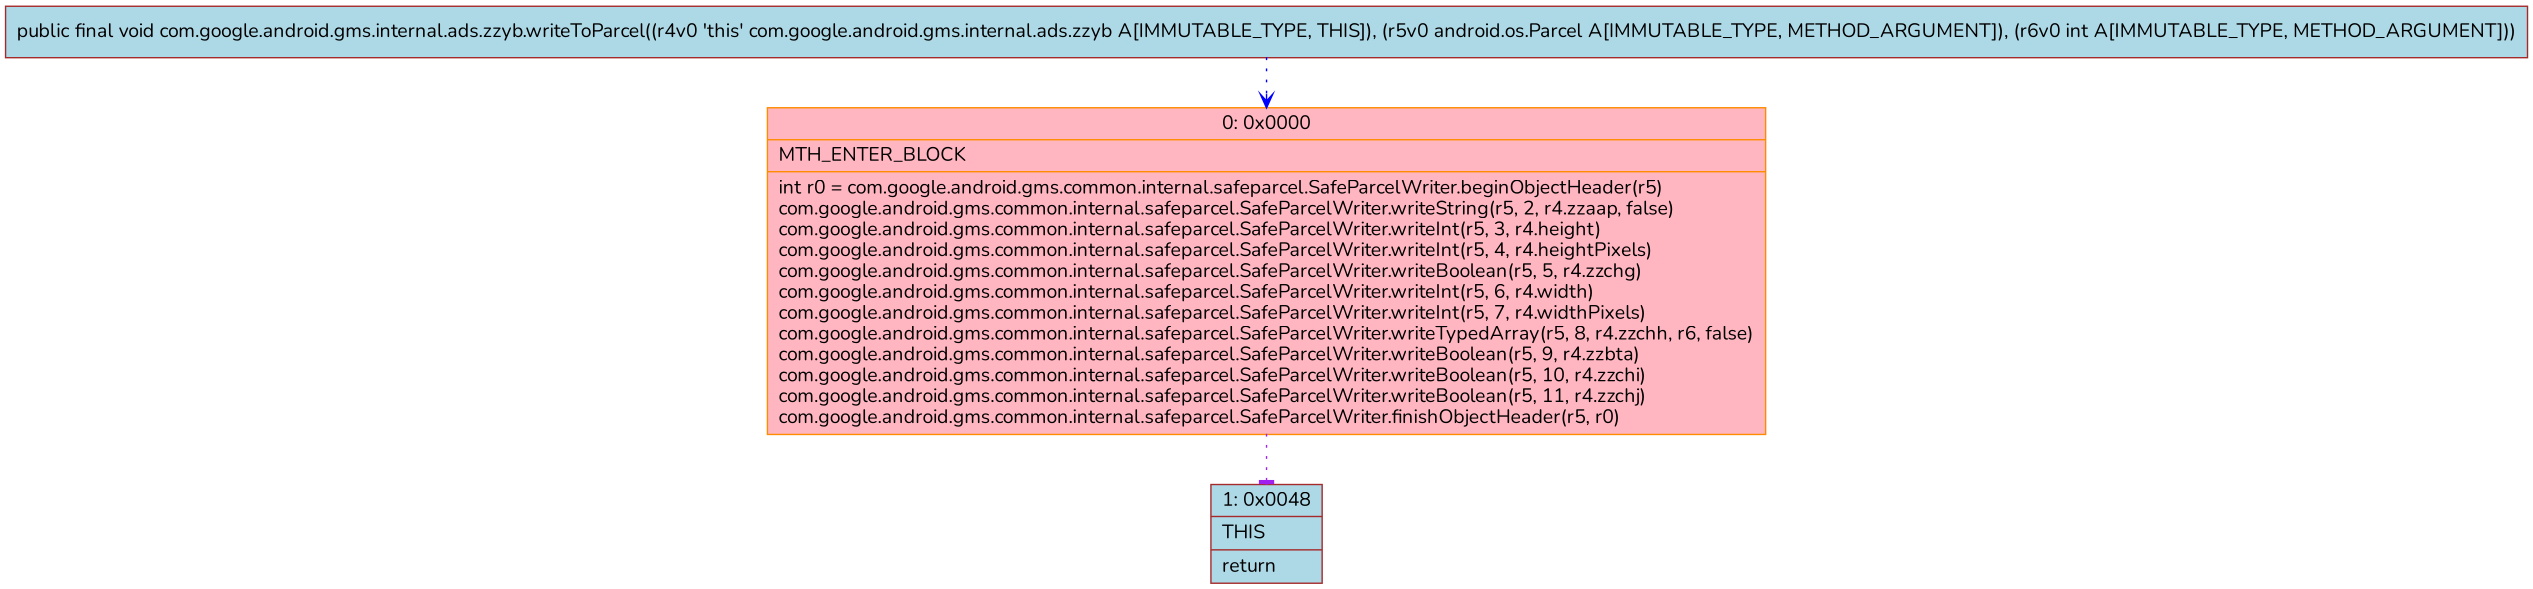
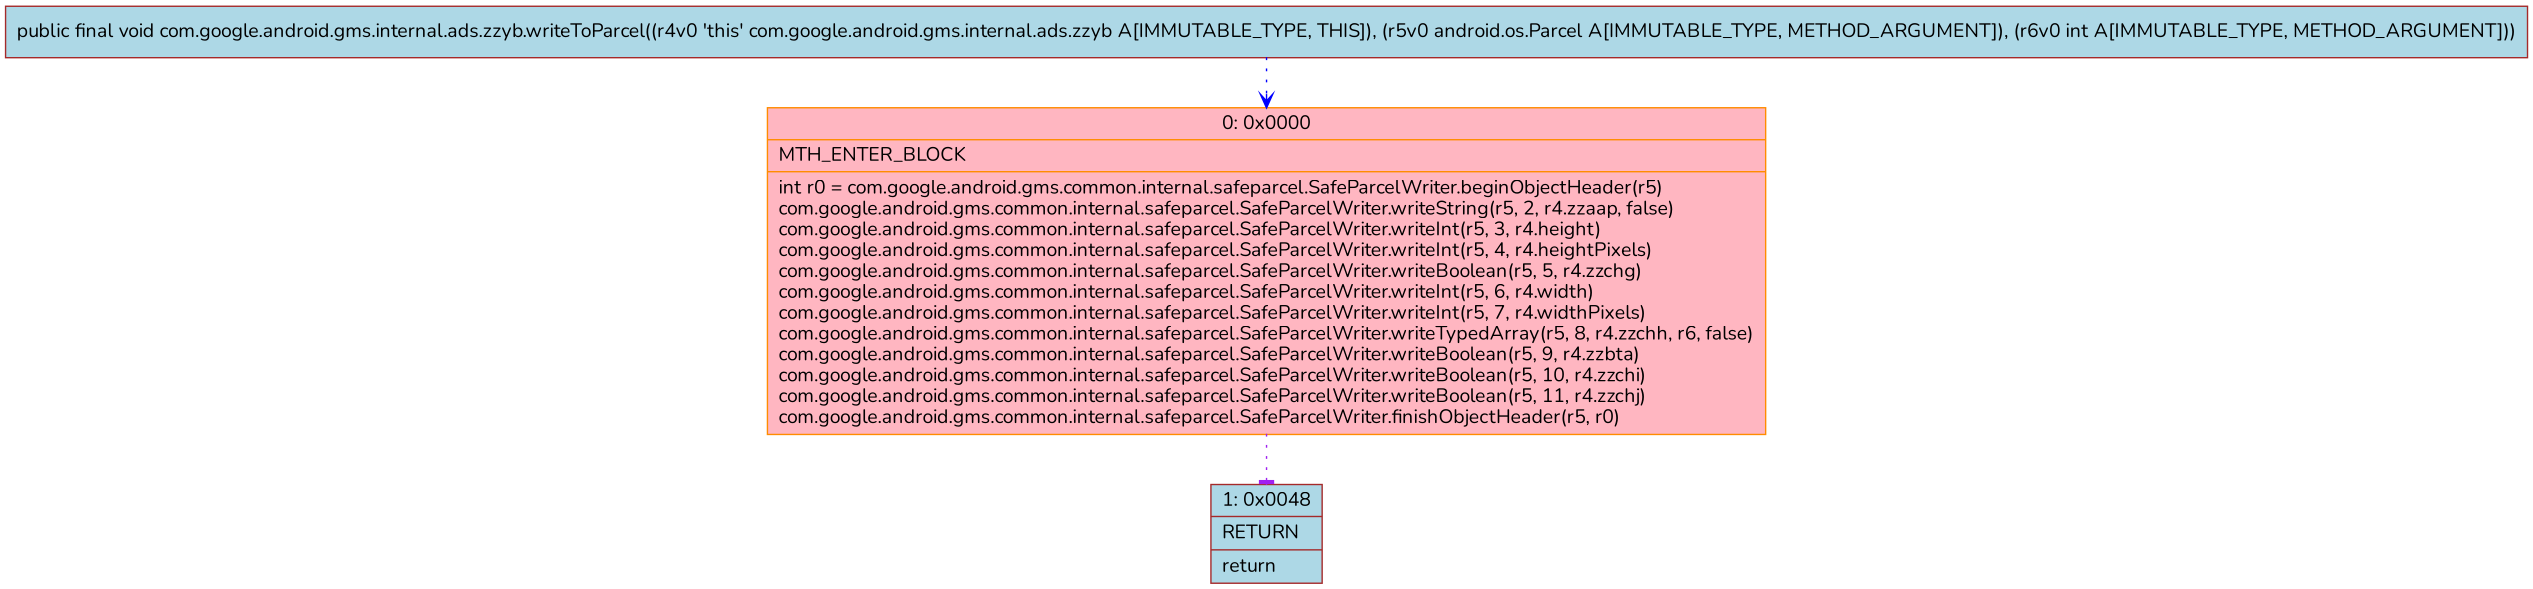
node "1: 0x0048": text "THIS" -> "RETURN"
